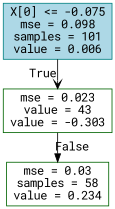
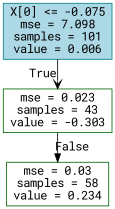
node "X[0] <= -0.075 mse = 0.098 samples = 101 value = 0.006": label "X[0] <= -0.075 mse = 0.098 samples = 101 value = 0.006" -> "X[0] <= -0.075 mse = 7.098 samples = 101 value = 0.006"
node "mse = 0.023 value = 43 value = -0.303": label "mse = 0.023 value = 43 value = -0.303" -> "mse = 0.023 samples = 43 value = -0.303"
